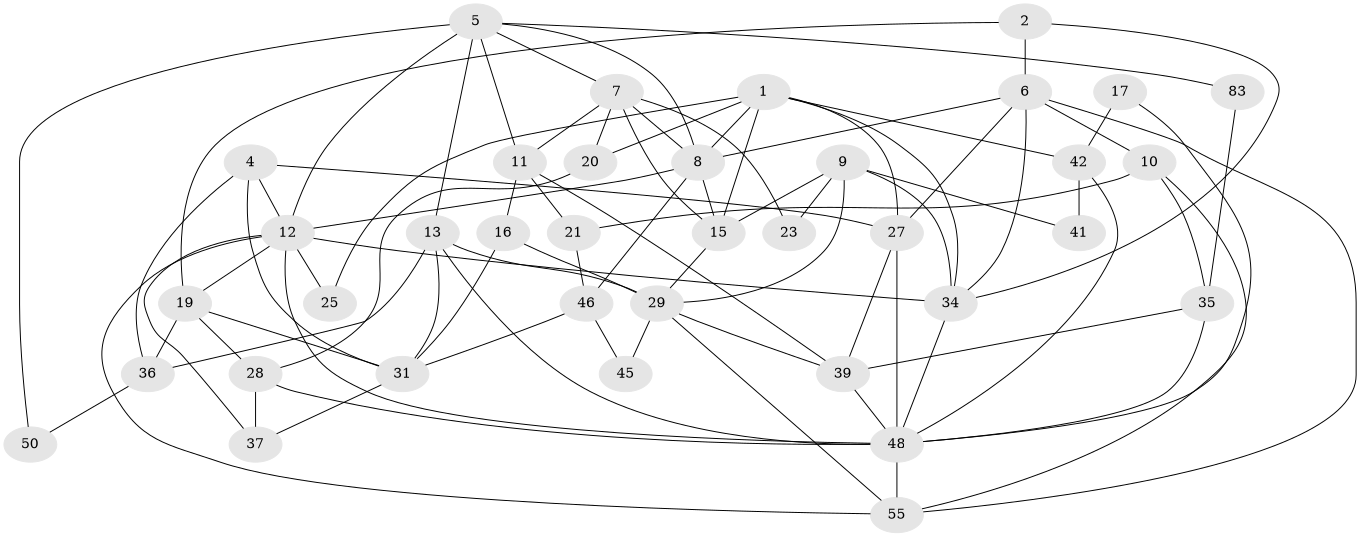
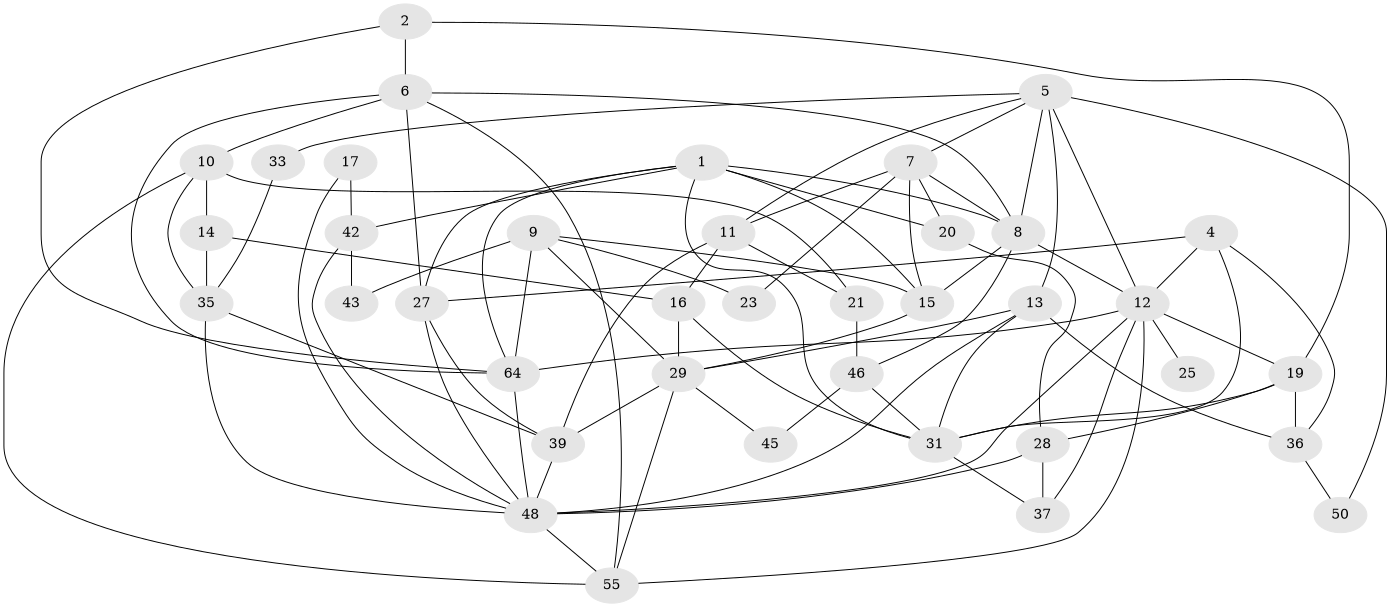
node "83": label "83" -> "33"
edge "1" -- "25": now "1" -- "31"
node "14": added
node "41": label "41" -> "43"
node "34": label "34" -> "64"
